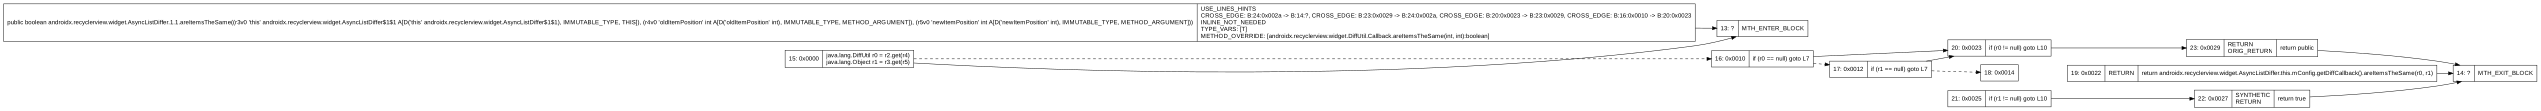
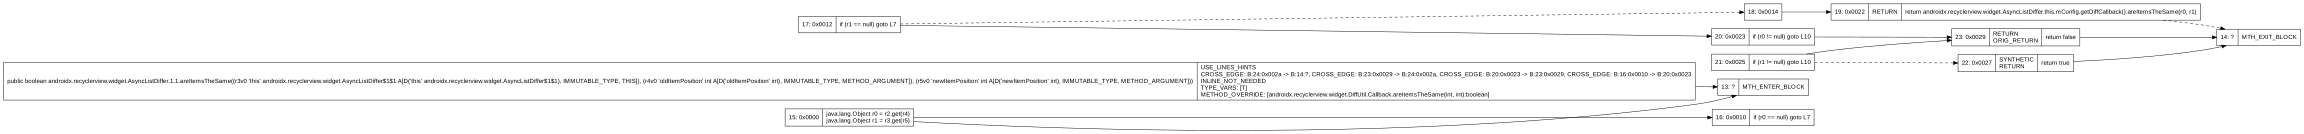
edge "18: 0x0014" -> "19: 0x0022": added
edge "21: 0x0025" -> "23: 0x0029": added
node "23: 0x0029": text "return public" -> "return false"
edge "16: 0x0010" -> "20: 0x0023": removed
node "15: 0x0000": text "java.lang.DiffUtil r0 = r2.get(r4)" -> "java.lang.Object r0 = r2.get(r4)"
edge "15: 0x0000" -> "16: 0x0010": style dashed -> solid
edge "16: 0x0010" -> "17: 0x0012": removed
edge "19: 0x0022" -> "14: ?": style solid -> dashed
edge "21: 0x0025" -> "22: 0x0027": style solid -> dashed
